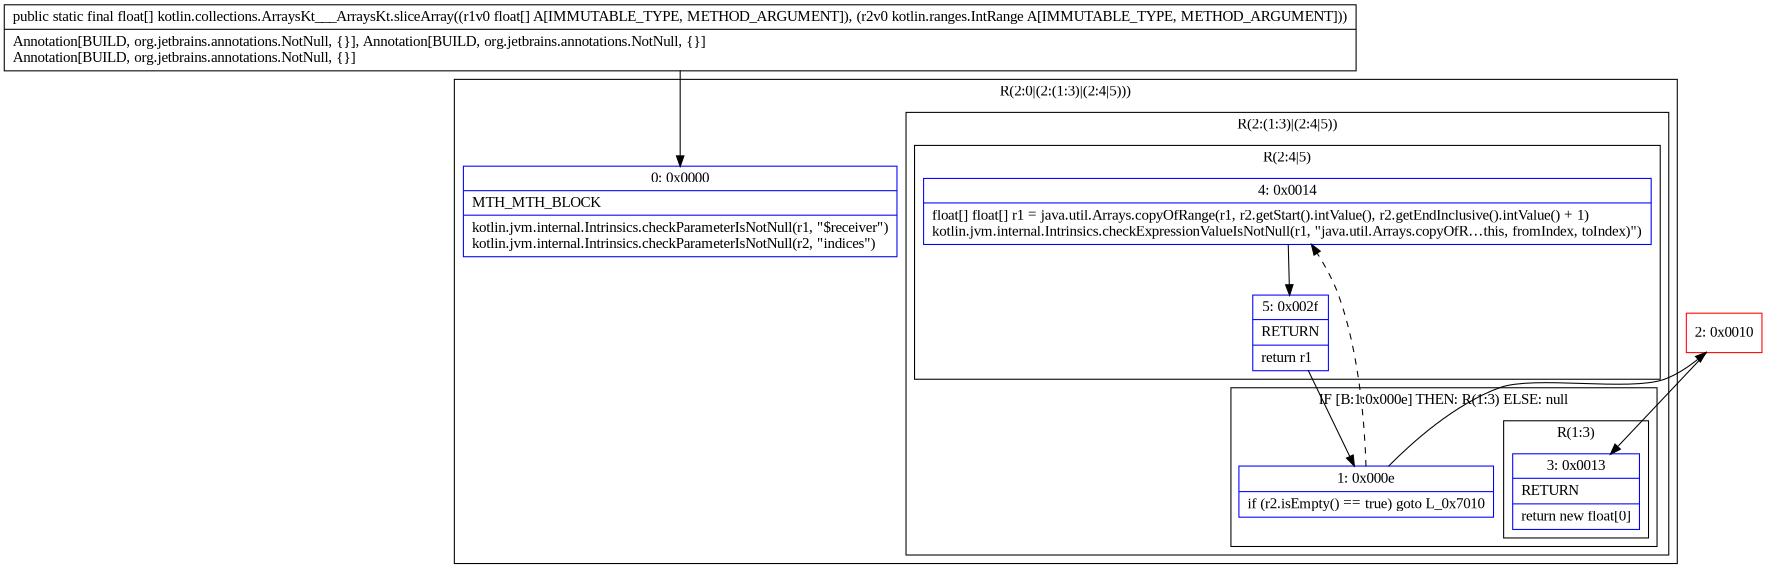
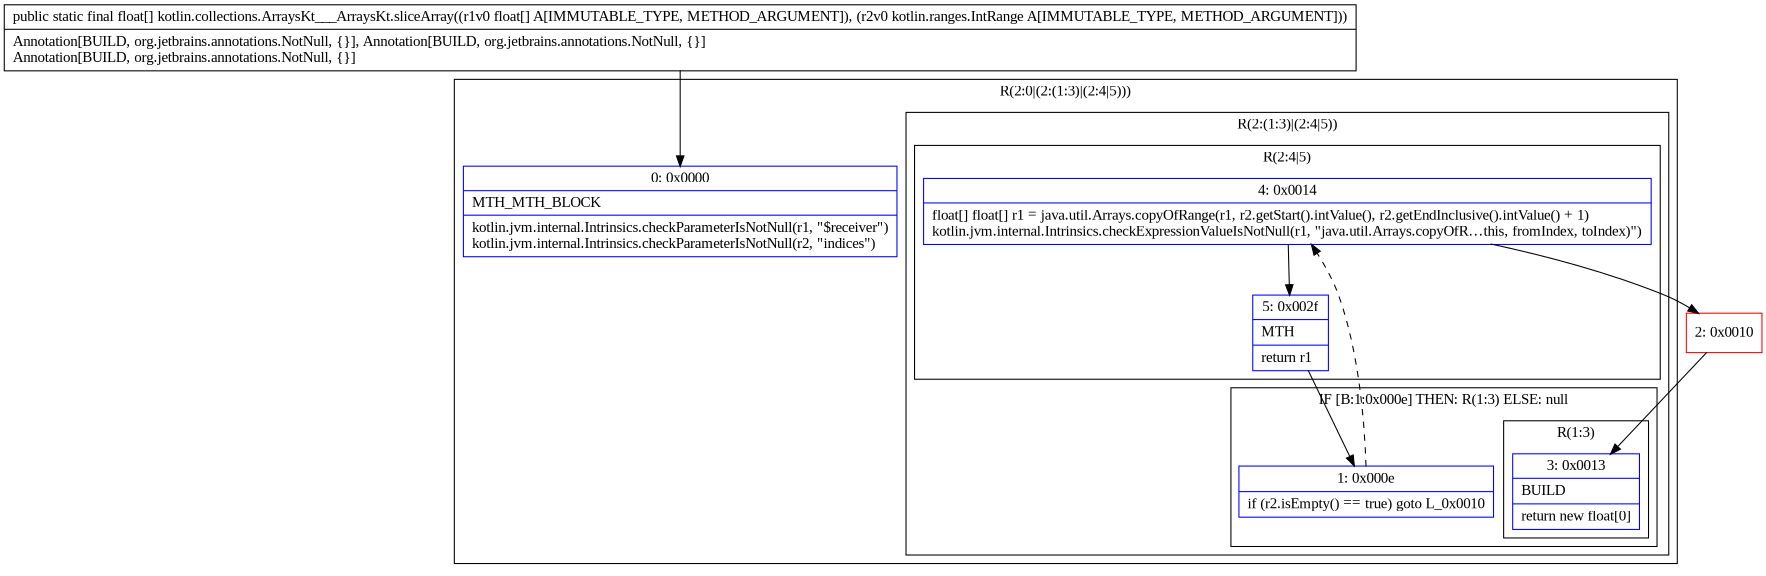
node "5: 0x002f": text "RETURN" -> "MTH"
edge "1: 0x000e" -> "2: 0x0010": now "4: 0x0014" -> "2: 0x0010"
node "3: 0x0013": text "RETURN" -> "BUILD"
node "1: 0x000e": text "if (r2.isEmpty() == true) goto L_0x7010" -> "if (r2.isEmpty() == true) goto L_0x0010"
